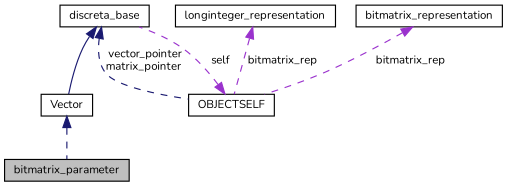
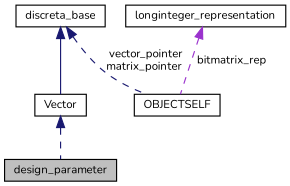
node "bitmatrix_representation": removed
edge "discreta_base" -> "OBJECTSELF": removed, label "self"
node "bitmatrix_parameter": label "bitmatrix_parameter" -> "design_parameter"
